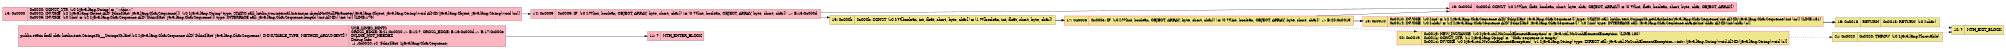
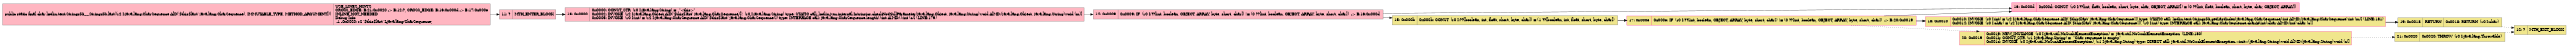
edge "11: ?" -> "13: 0x0000": added
